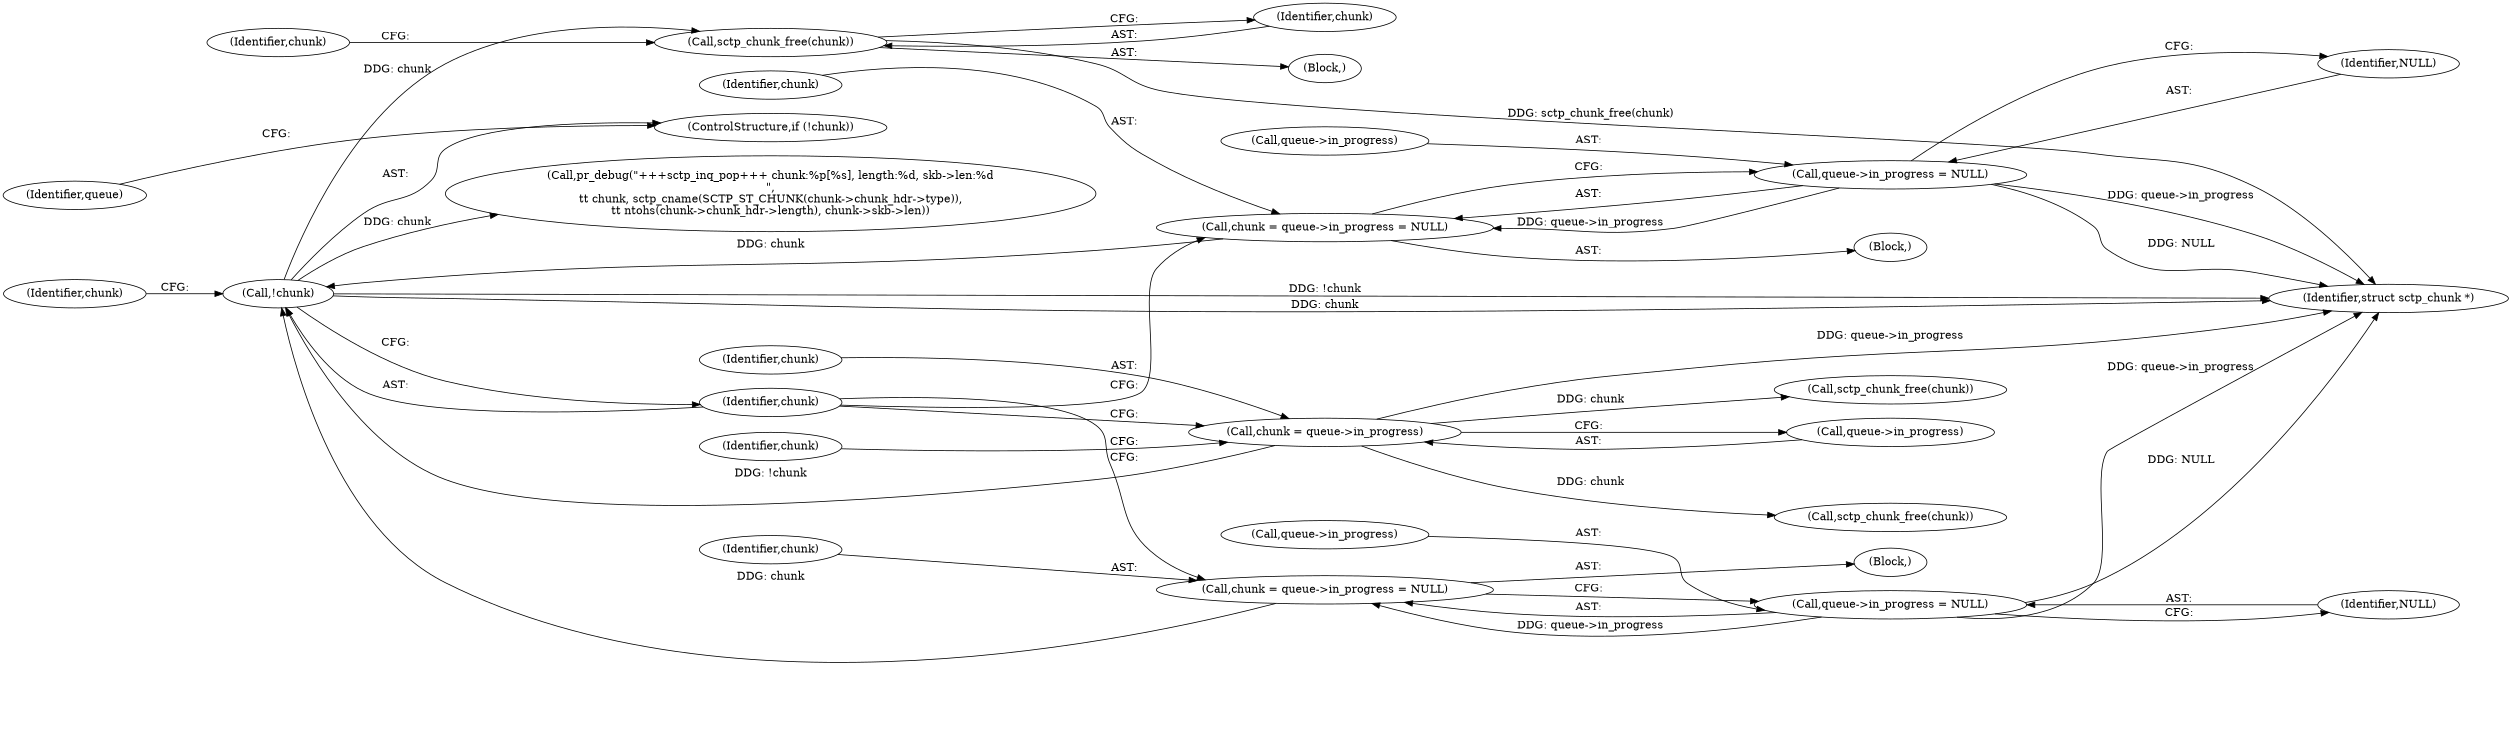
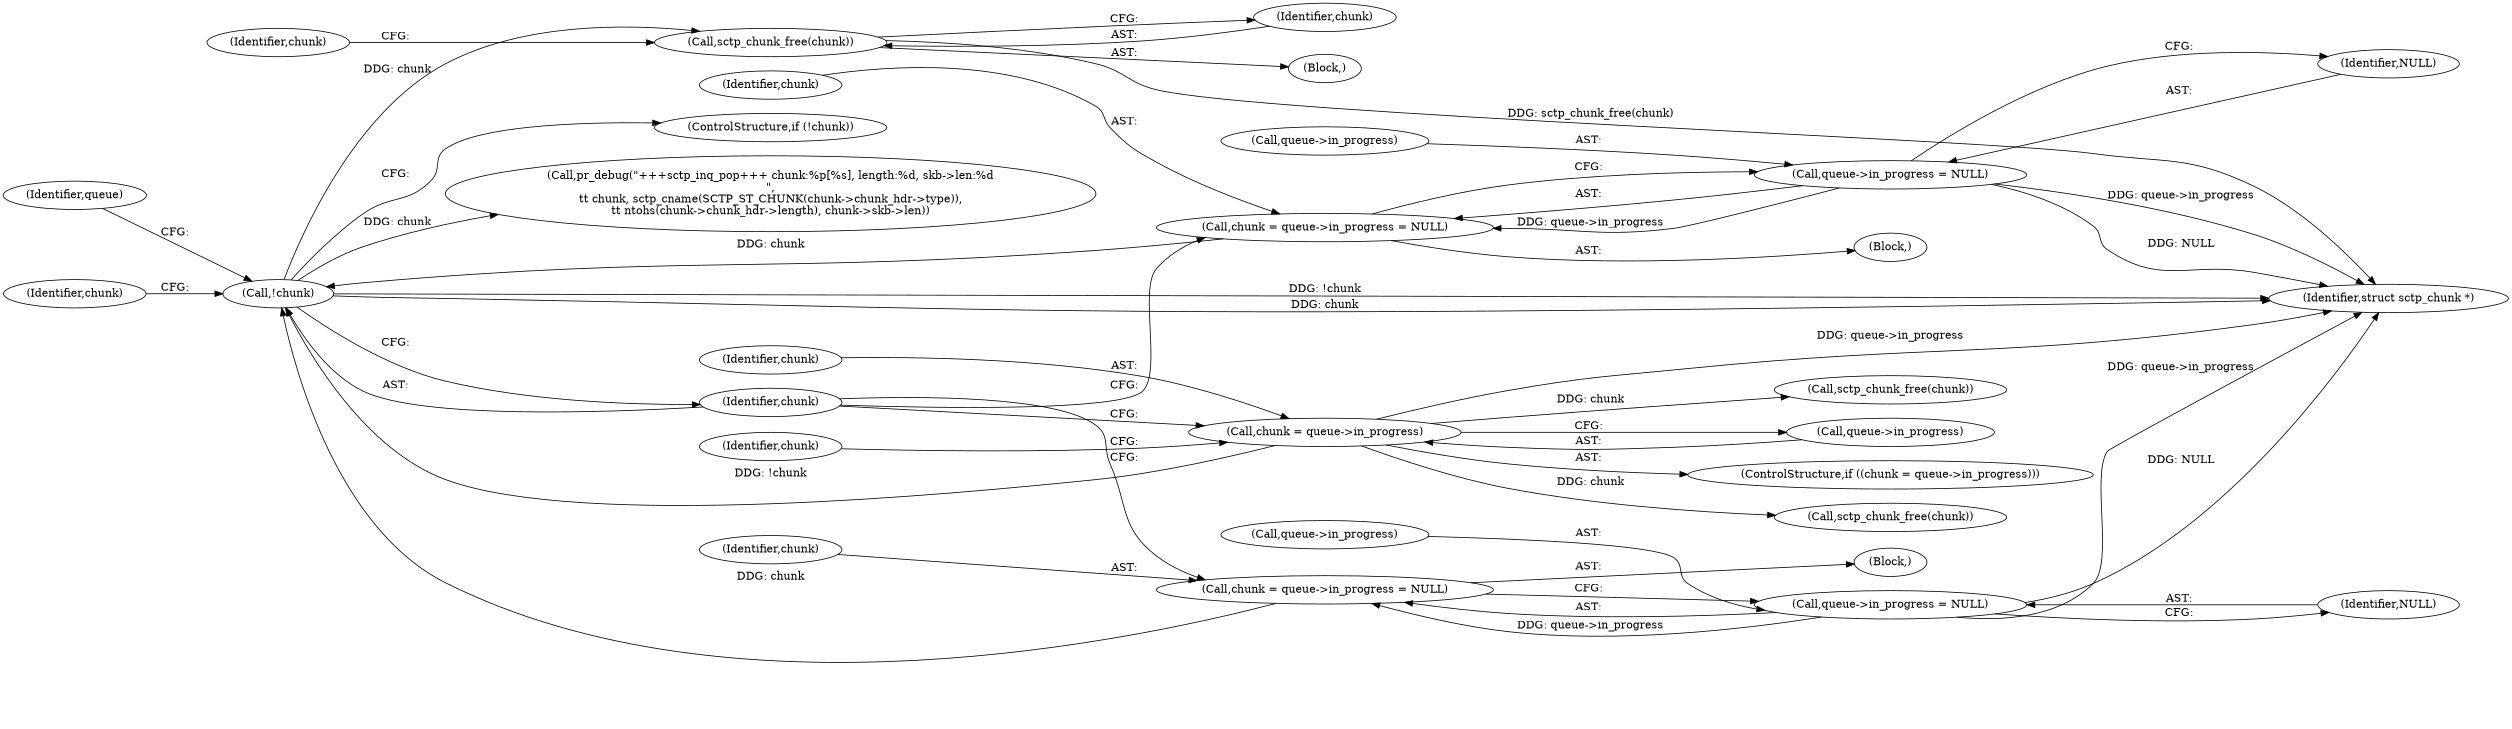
edge "(Identifier,queue)" -> "(ControlStructure,if (!chunk))": now "(Identifier,queue)" -> "(Call,!chunk)"
edge "(Call,!chunk)" -> "(ControlStructure,if (!chunk))": label "AST: " -> "CFG: "
node "(ControlStructure,if ((chunk = queue->in_progress)))": added
